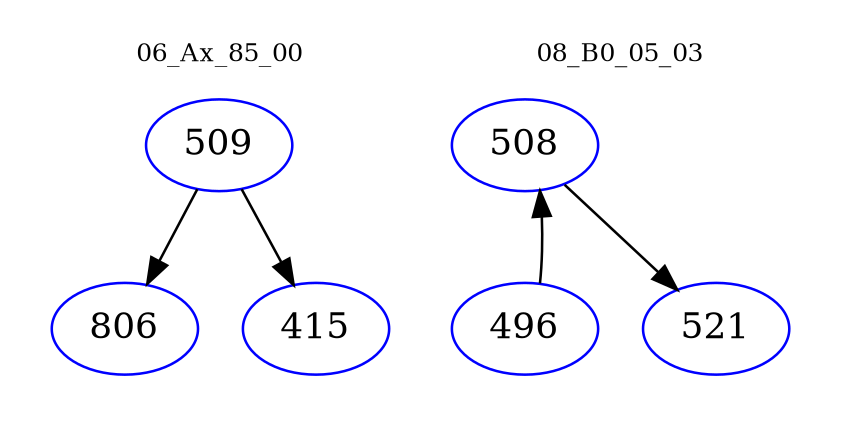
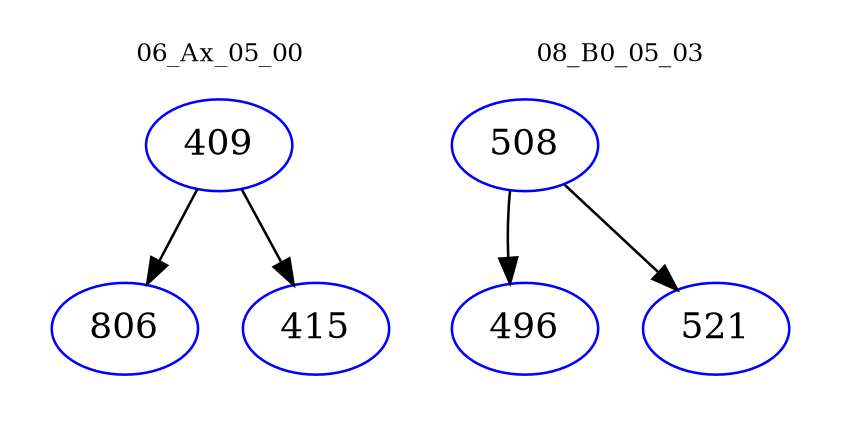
cluster "06_Ax_85_00": label "06_Ax_85_00" -> "06_Ax_05_00"
node "509": label "509" -> "409"
edge "496" -> "508": reversed
